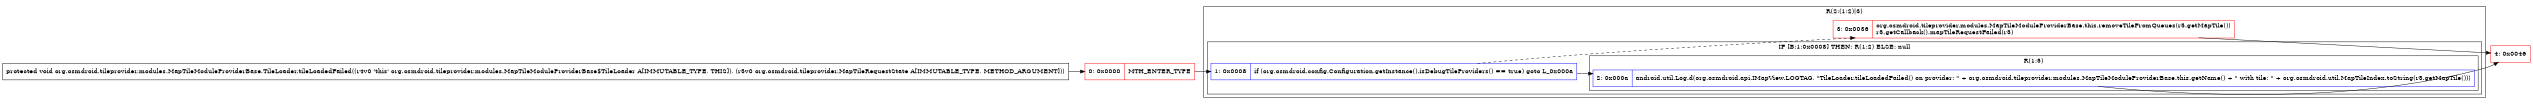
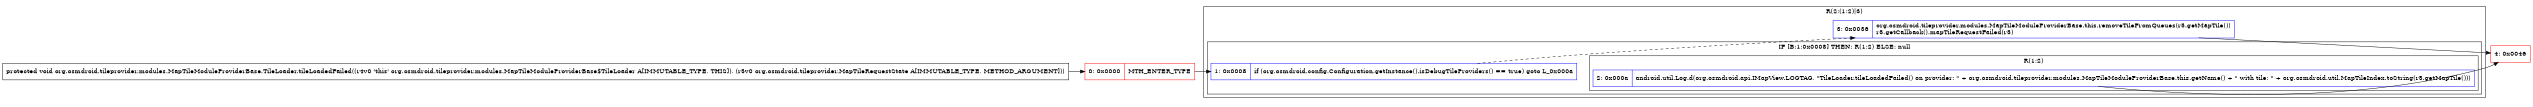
node "3: 0x0036": color red -> blue
cluster "R(1:5)": label "R(1:5)" -> "R(1:2)"
edge "1: 0x0008" -> "2: 0x000a": removed
